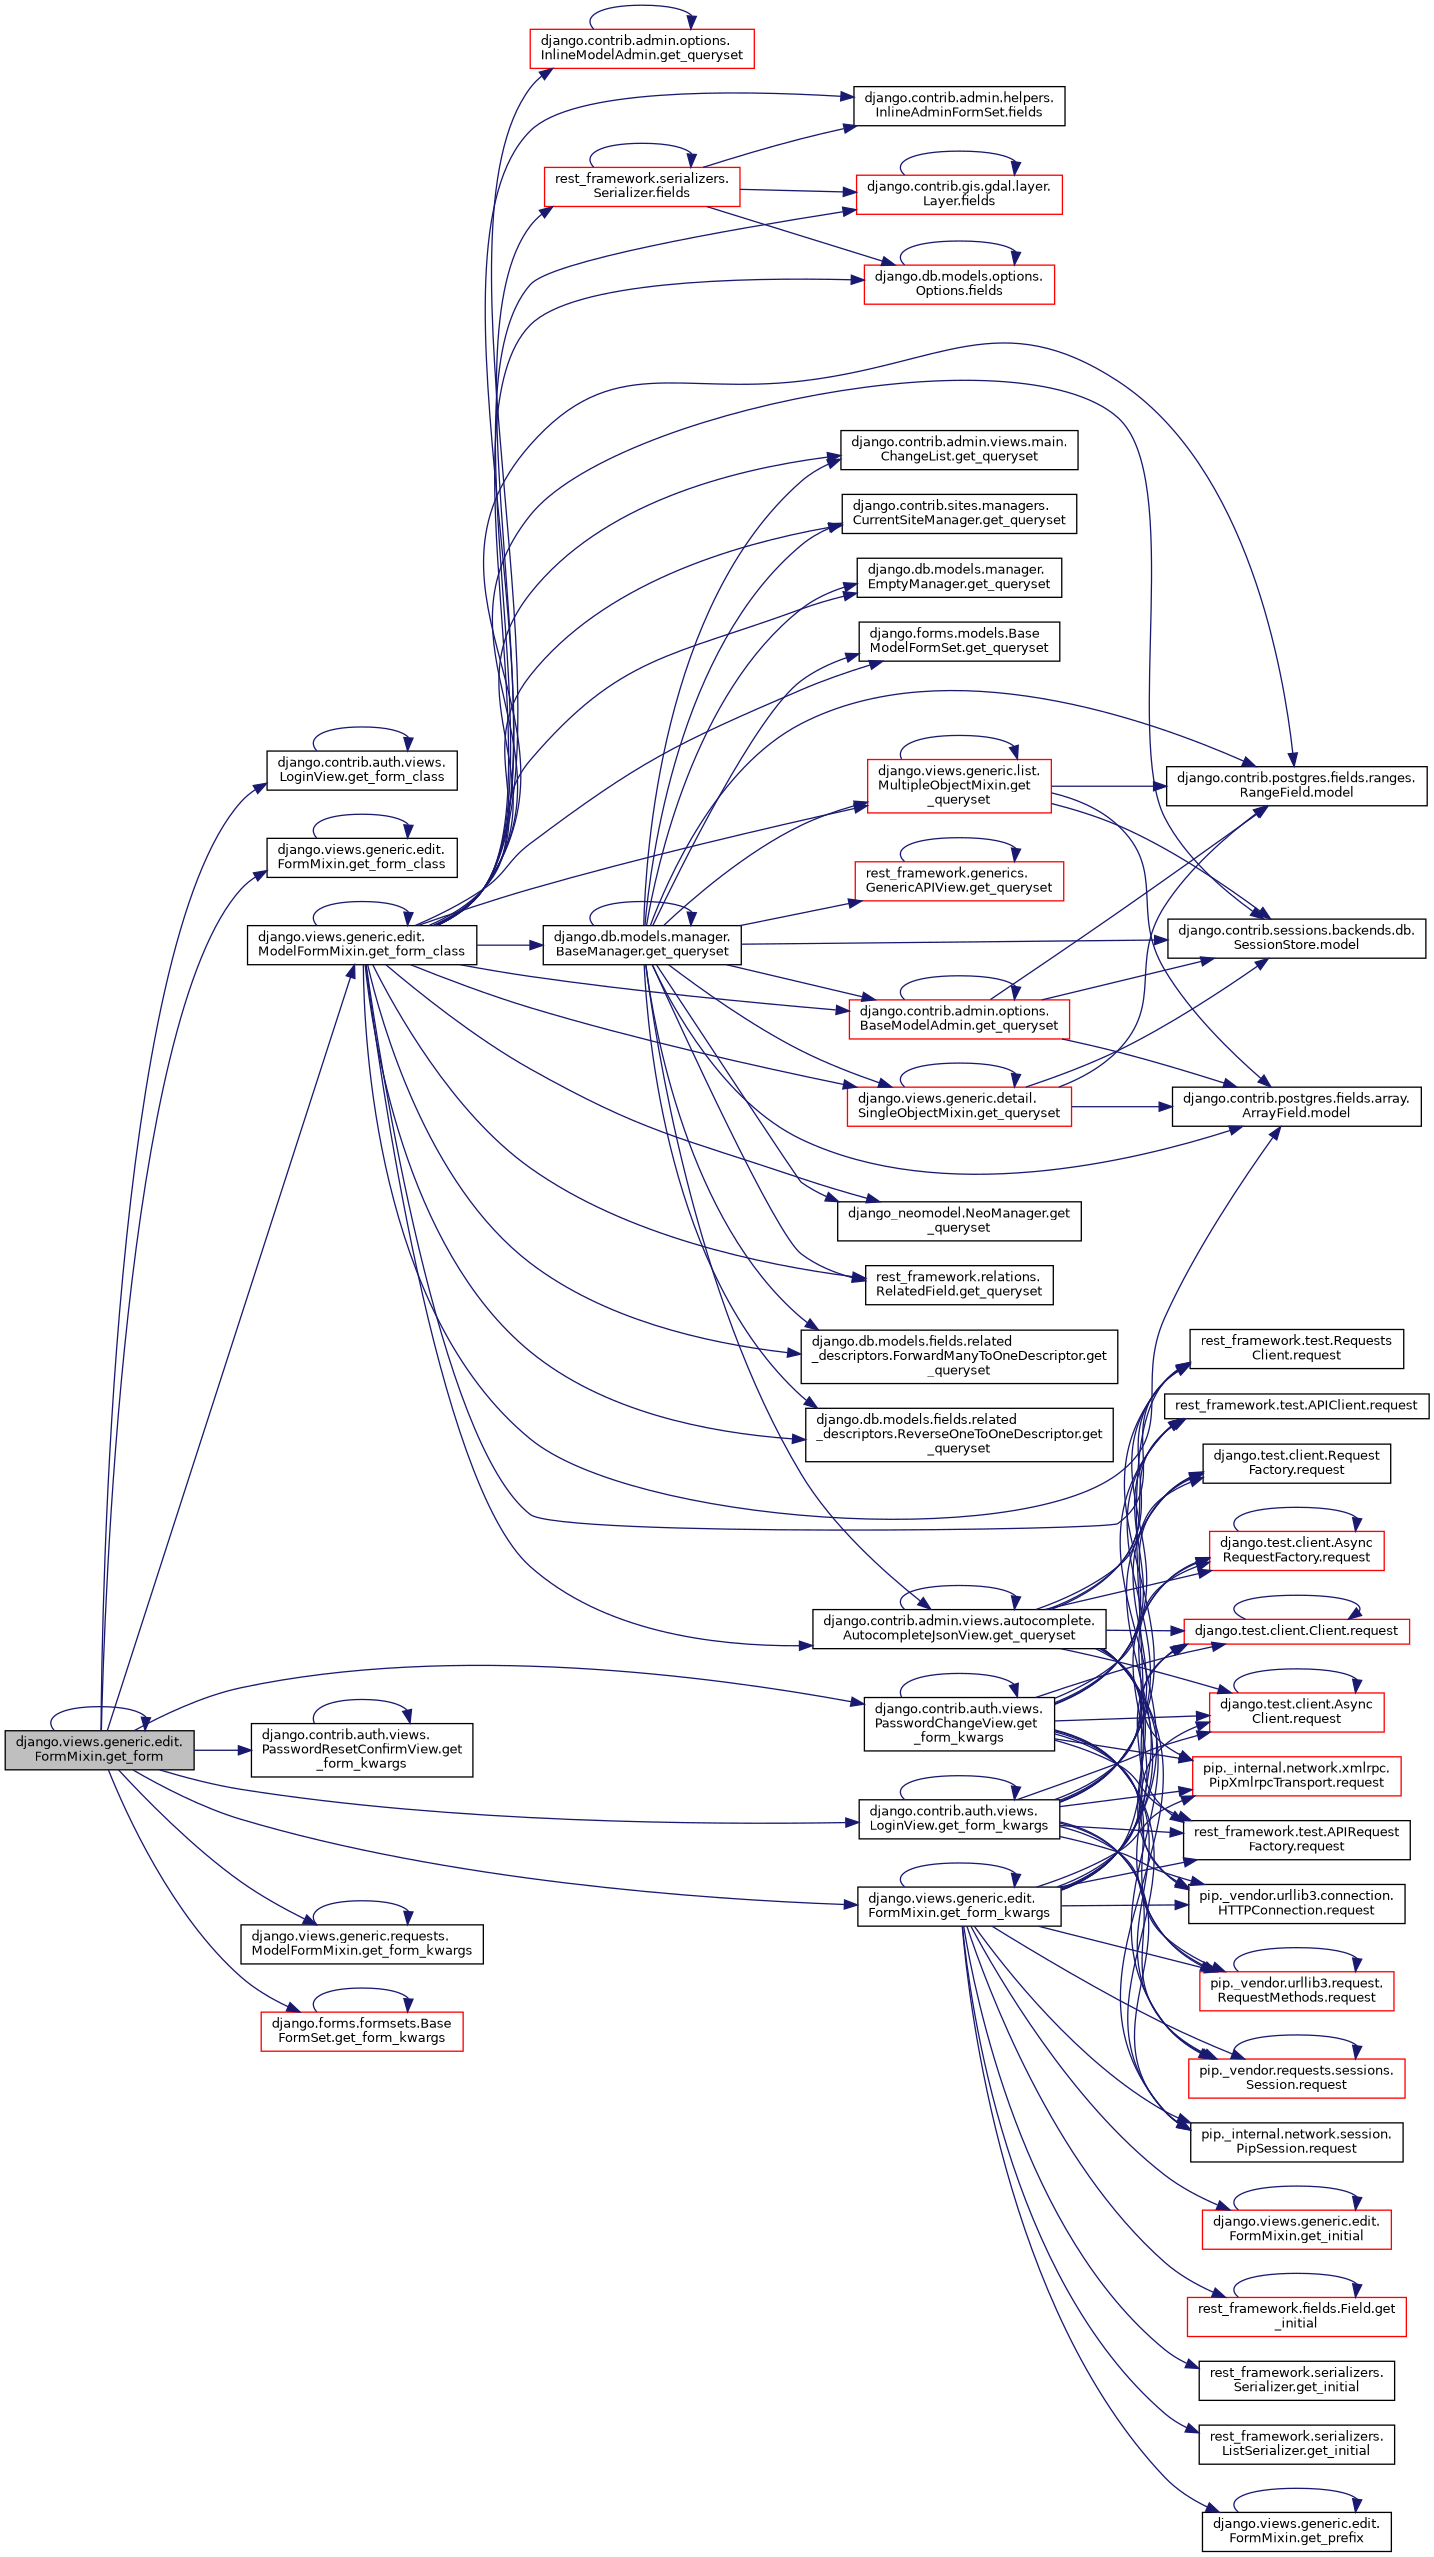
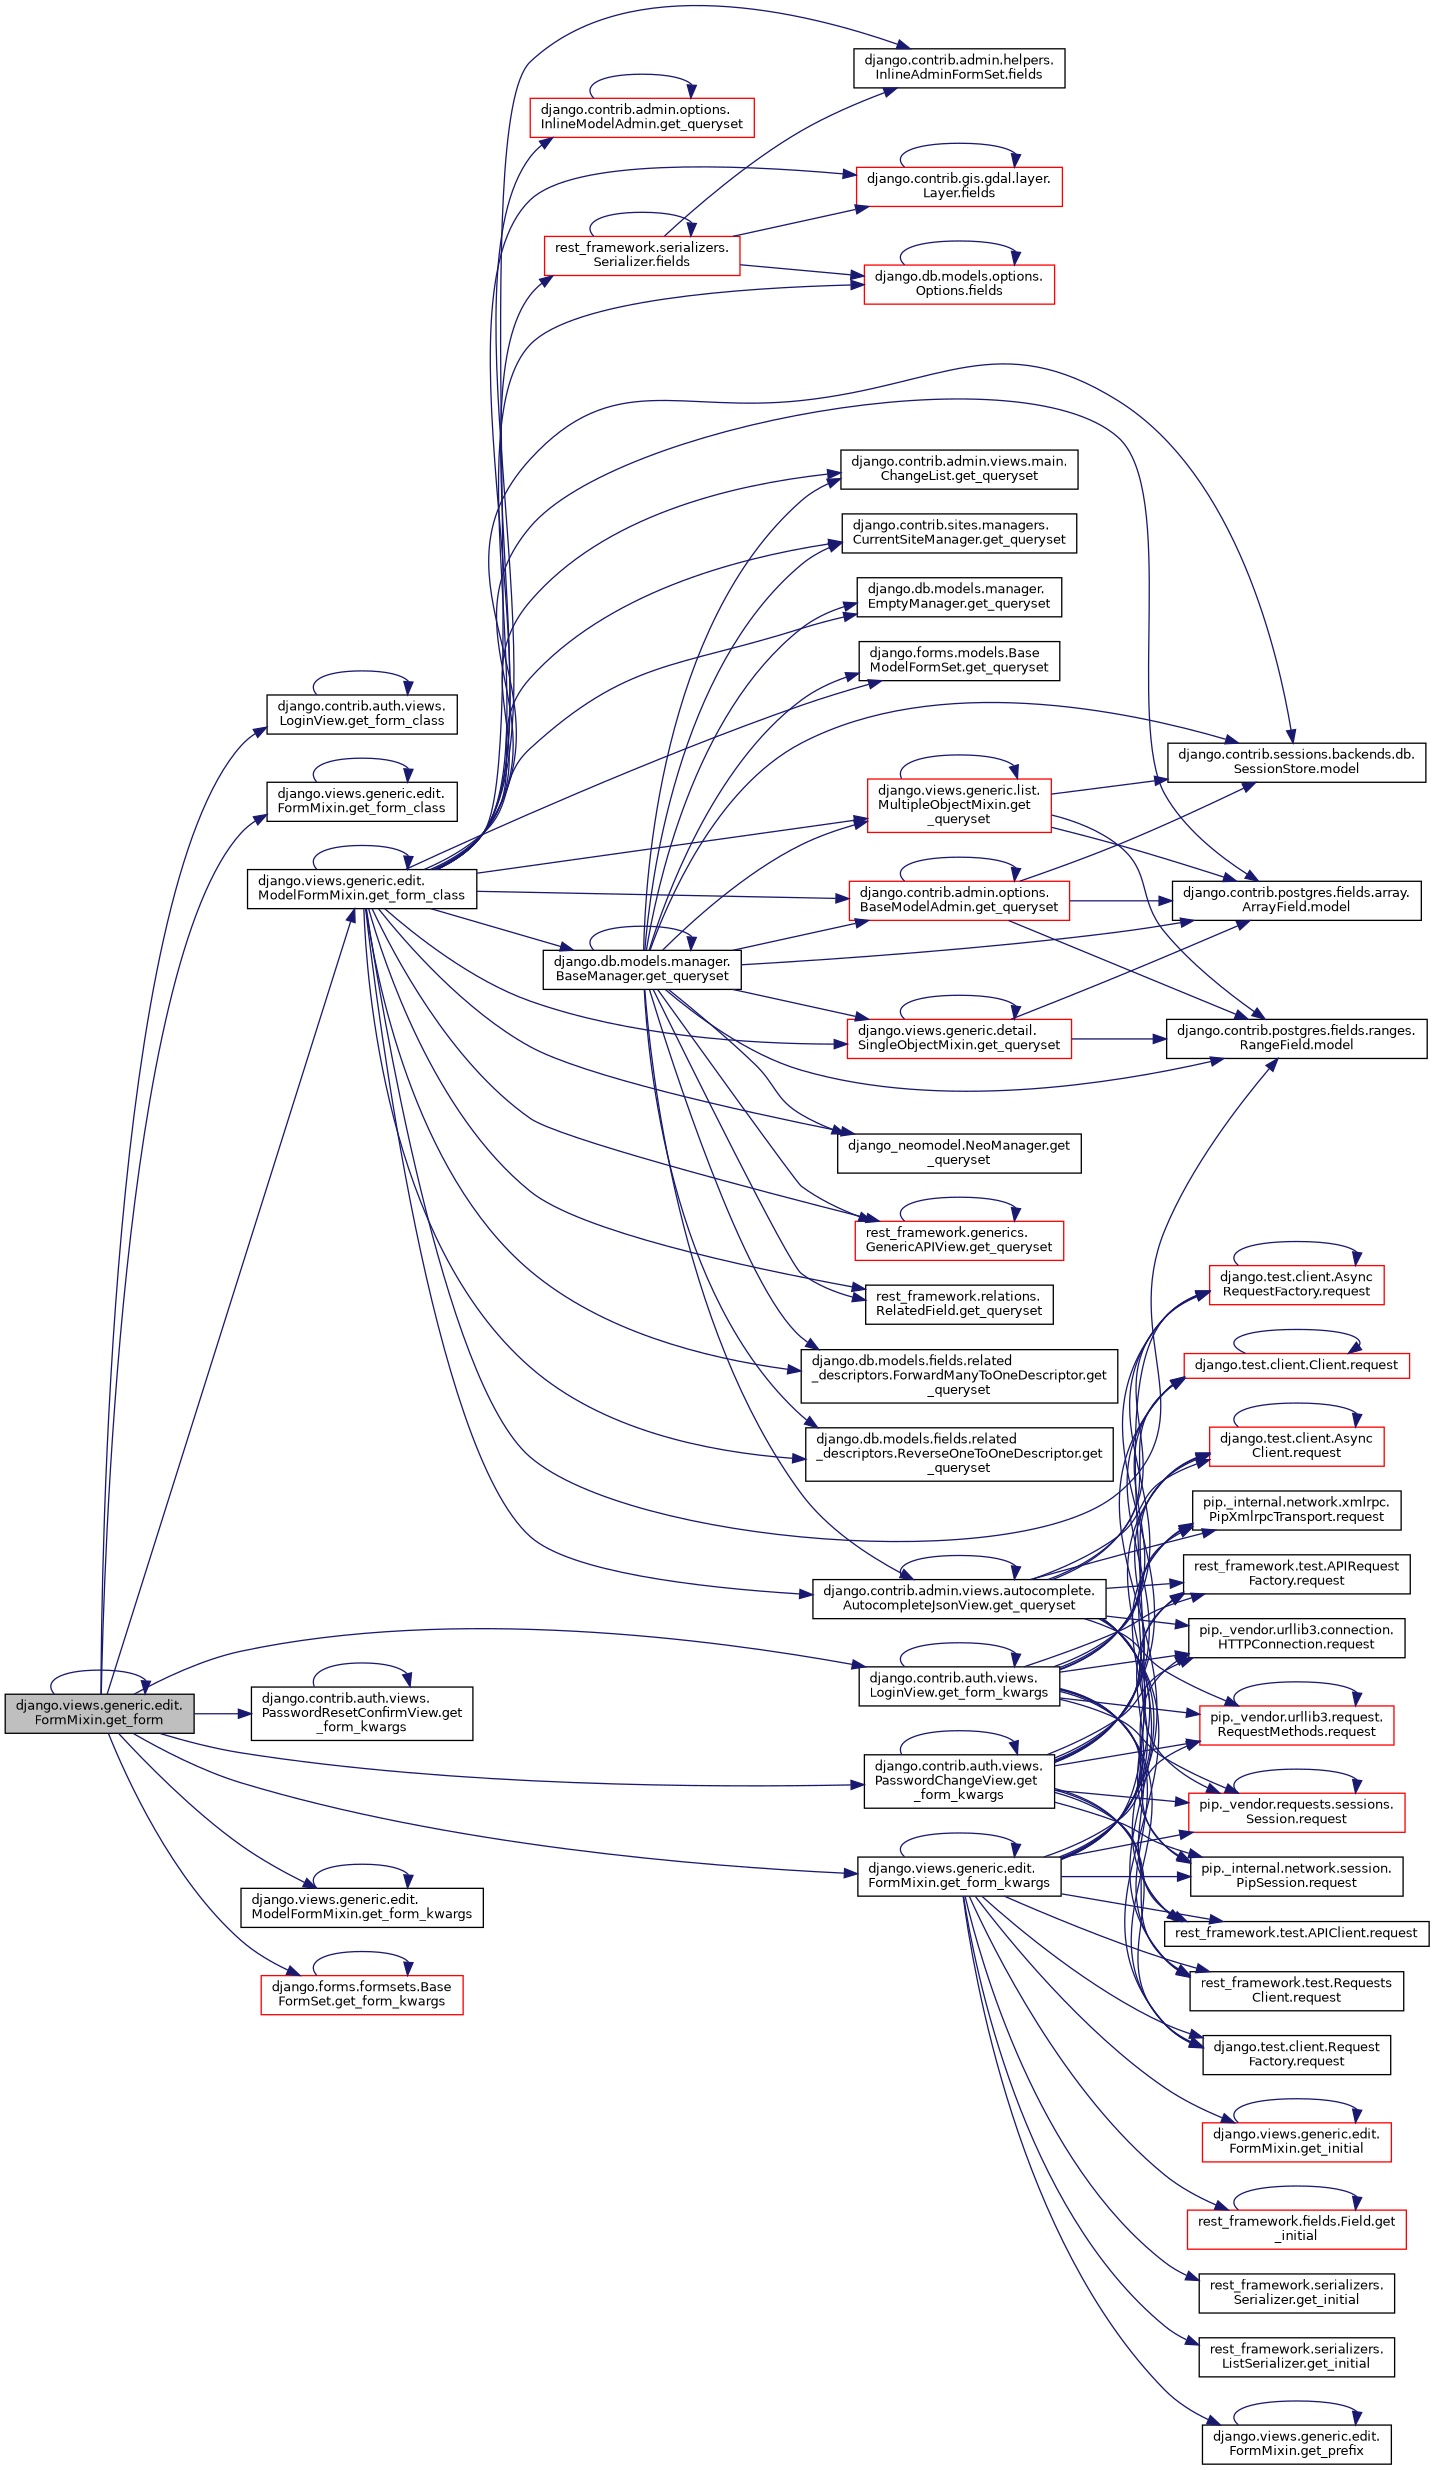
edge "django.views.generic.detail. SingleObjectMixin.get_queryset" -> "django.contrib.sessions.backends.db. SessionStore.model": removed
edge "django.views.generic.edit. ModelFormMixin.get_form_class" -> "rest_framework.test.Requests Client.request": now "django.views.generic.edit. ModelFormMixin.get_form_class" -> "rest_framework.generics. GenericAPIView.get_queryset"
node "pip._internal.network.xmlrpc. PipXmlrpcTransport.request": color red -> black
node "django.views.generic.requests. ModelFormMixin.get_form_kwargs": label "django.views.generic.requests. ModelFormMixin.get_form_kwargs" -> "django.views.generic.edit. ModelFormMixin.get_form_kwargs"
